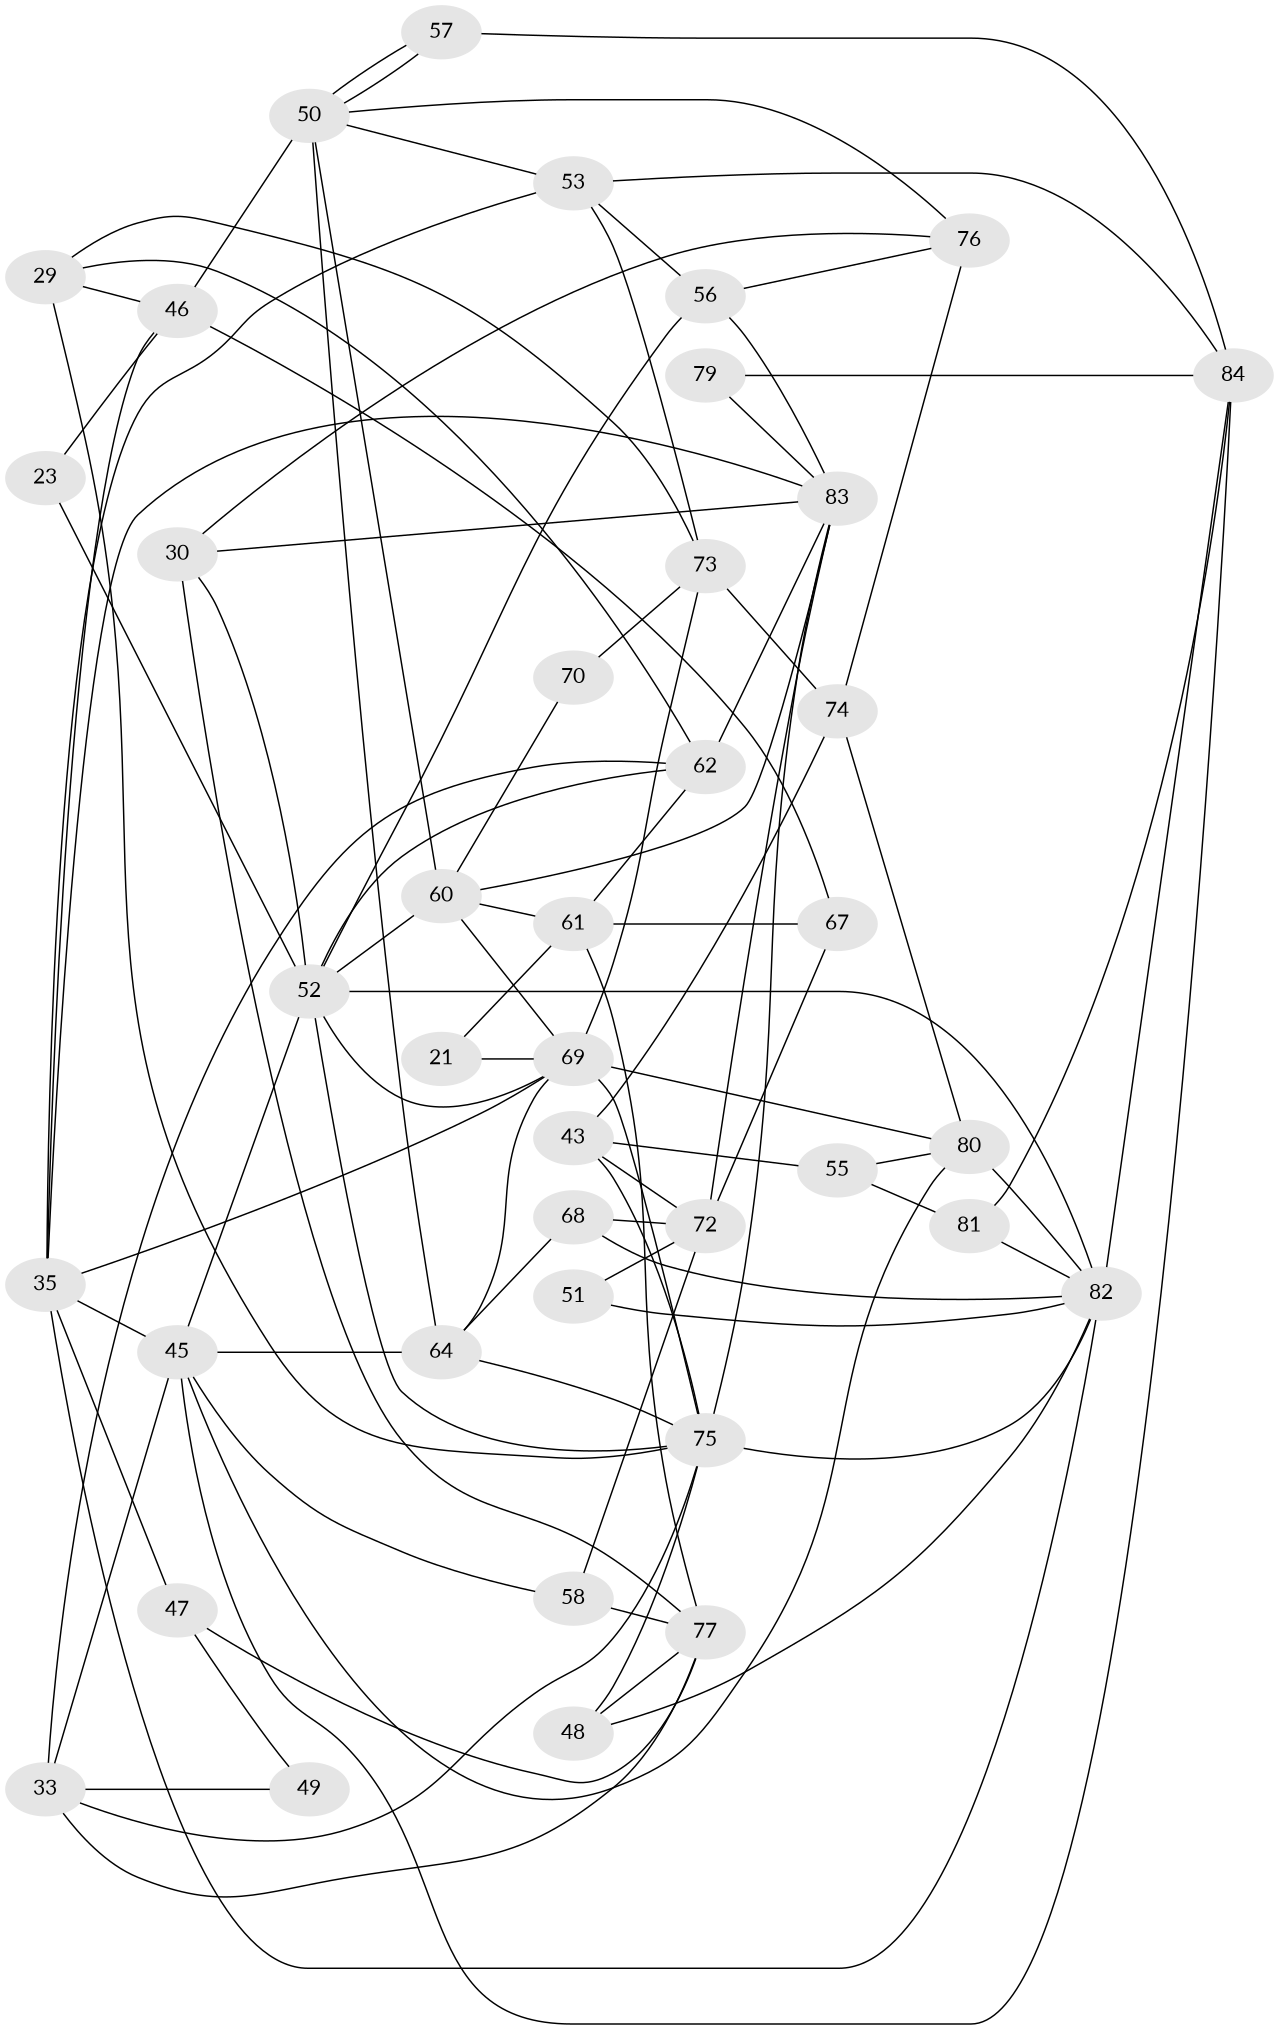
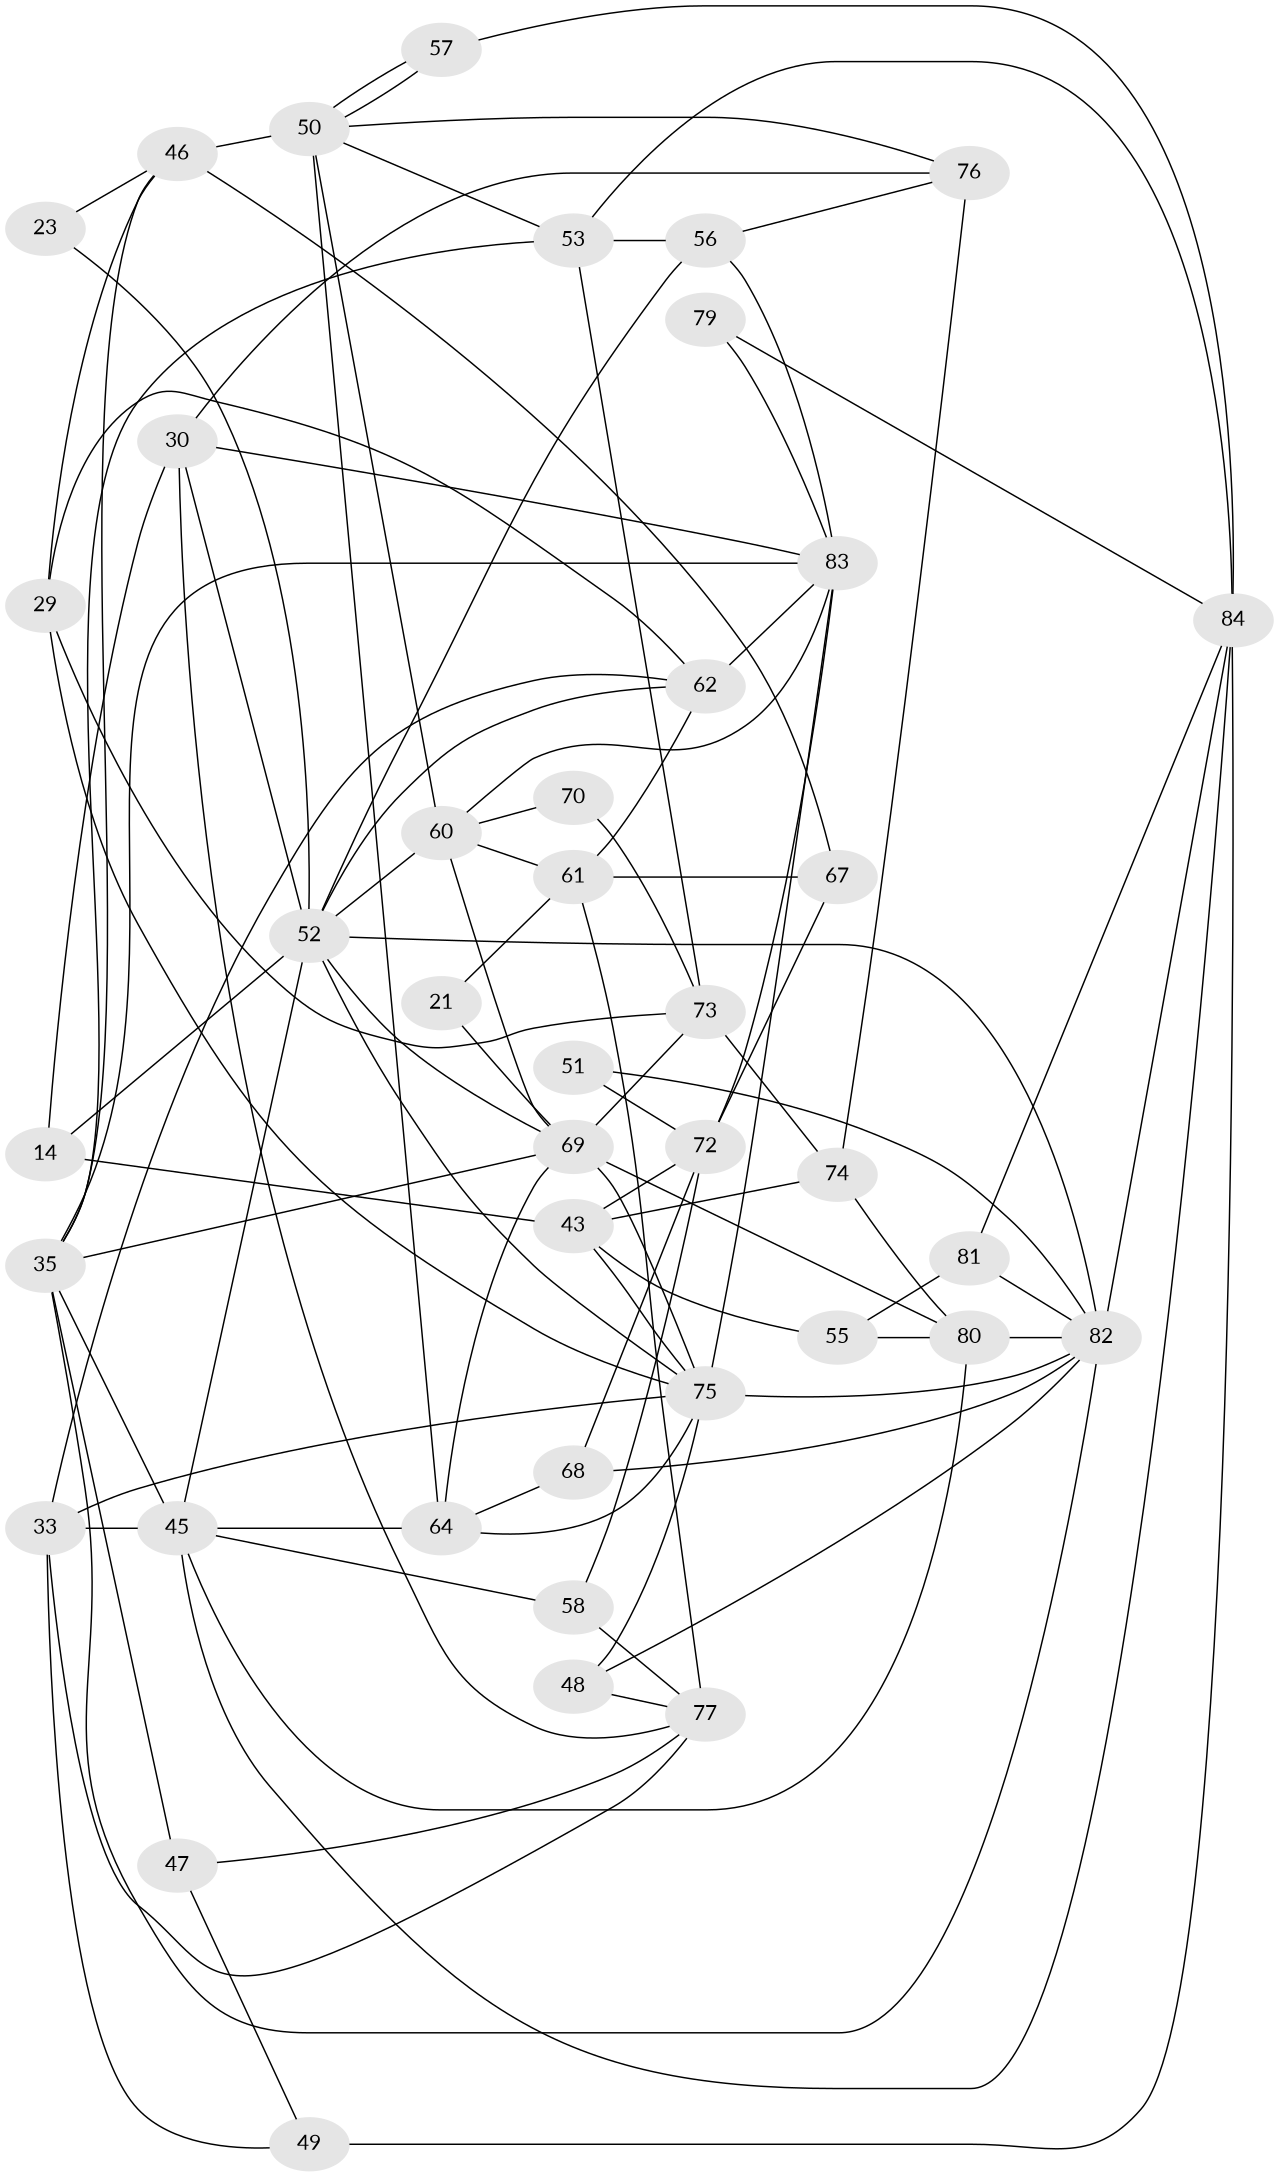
node "14": added
edge "84" -- "49": added
